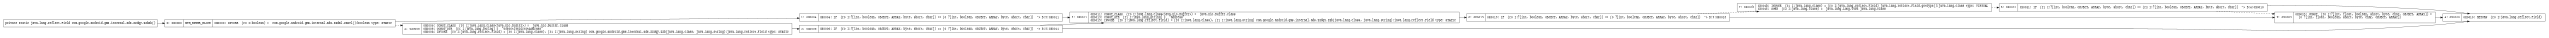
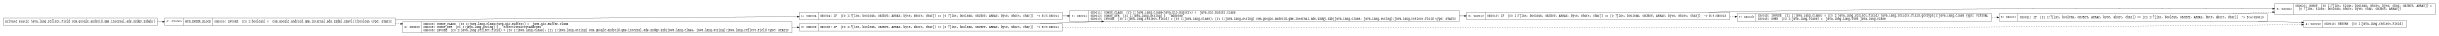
edge "9: 0x0023" -> "4: 0x0010": removed
edge "3: 0x000e" -> "4: 0x0010": style solid -> dashed
